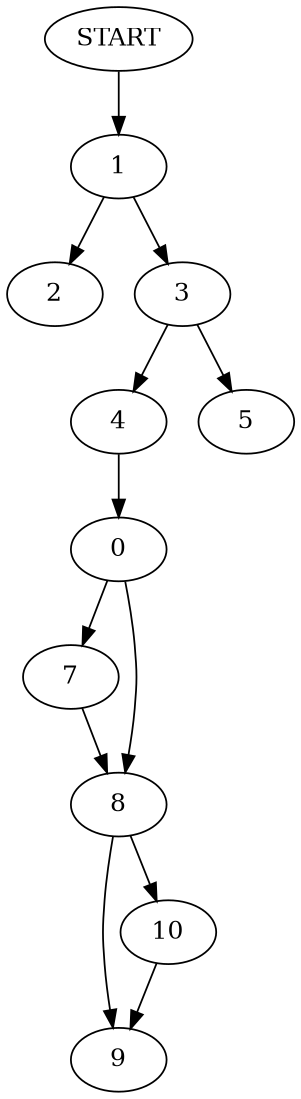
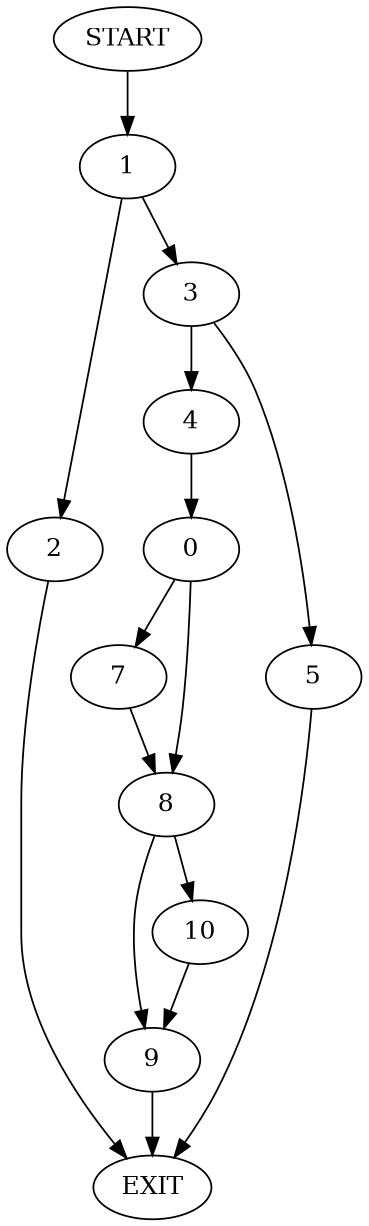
node "EXIT": added
